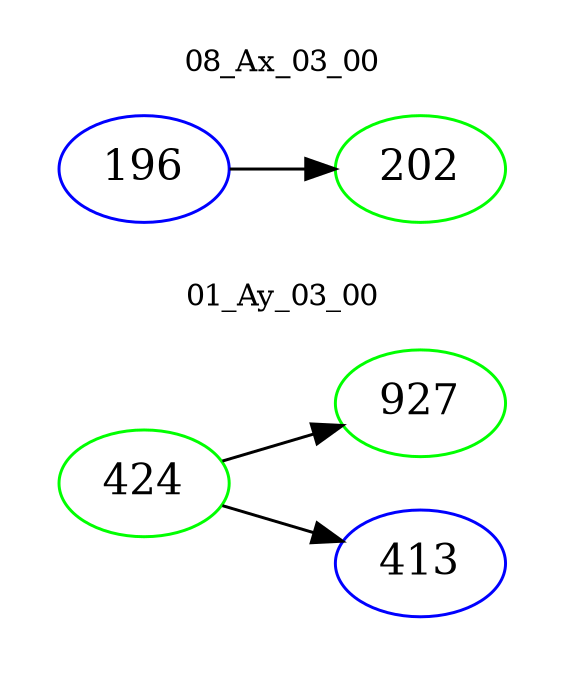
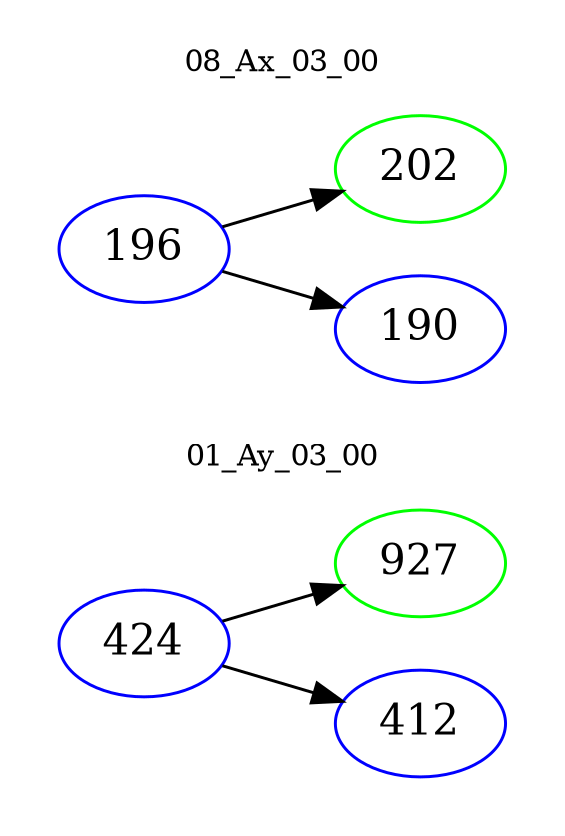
node "190": added
node "424": color green -> blue
node "413": label "413" -> "412"
